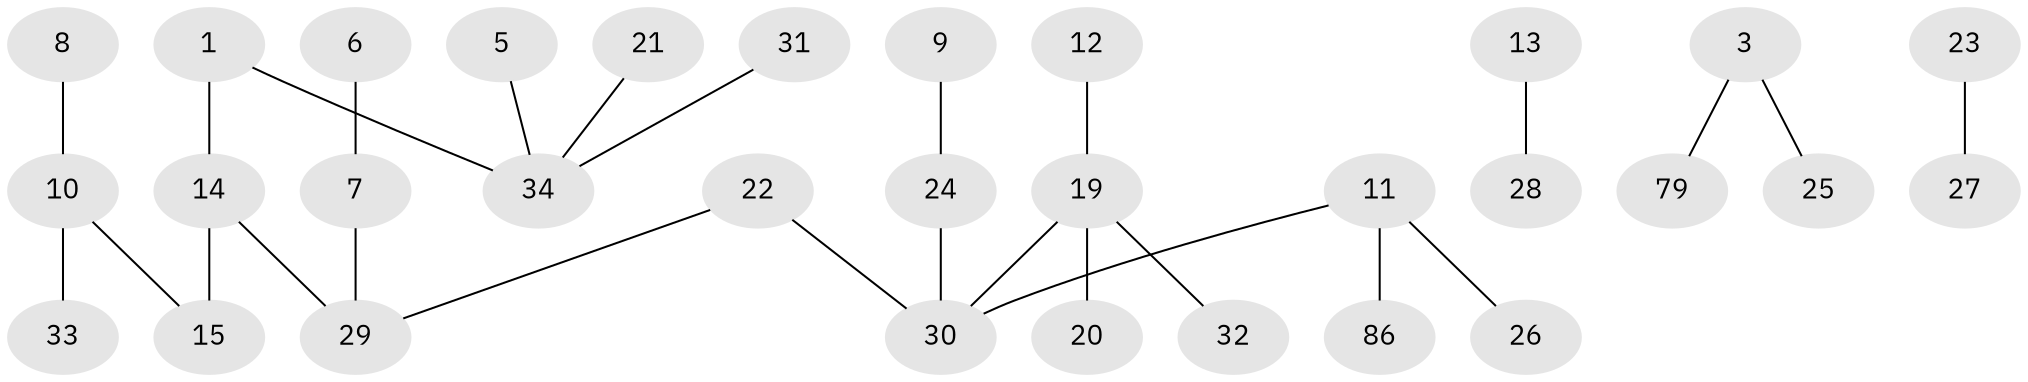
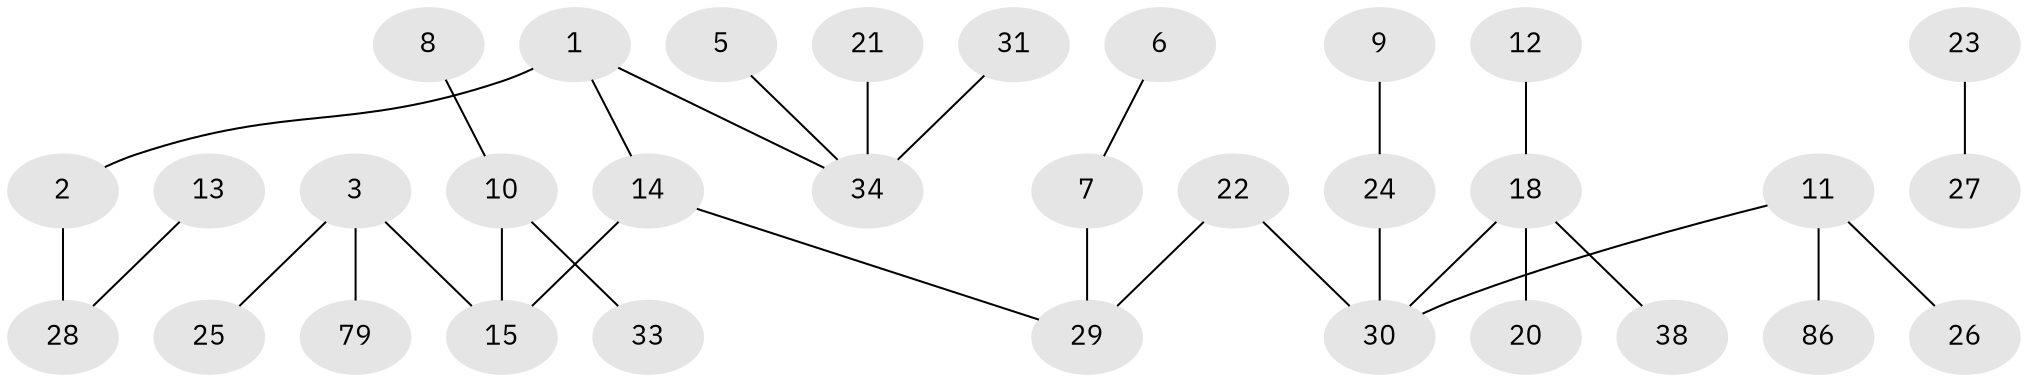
node "2": added
node "19": label "19" -> "18"
edge "3" -- "15": added
node "32": label "32" -> "38"
